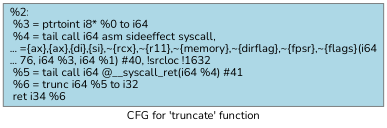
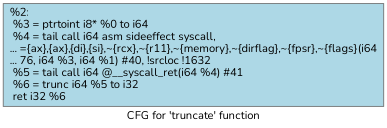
node "%2:": text "ret i34 %6" -> "ret i32 %6"
